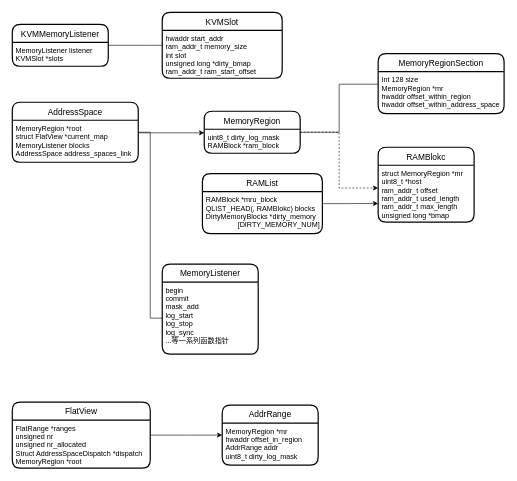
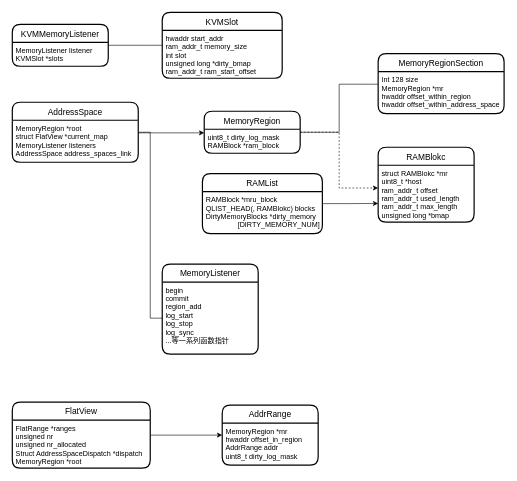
node "MemoryRegion *root struct FlatView *current_map MemoryListener blocks AddressSpace address_spaces_link": label "MemoryRegion *root struct FlatView *current_map MemoryListener blocks AddressSpace address_spaces_link" -> "MemoryRegion *root struct FlatView *current_map MemoryListener listeners AddressSpace address_spaces_link"
node "struct MemoryRegion *mr uint8_t *host ram_addr_t offset ram_addr_t used_length ram_addr_t max_length unsigned long *bmap": label "struct MemoryRegion *mr uint8_t *host ram_addr_t offset ram_addr_t used_length ram_addr_t max_length unsigned long *bmap" -> "struct RAMBlokc *mr uint8_t *host ram_addr_t offset ram_addr_t used_length ram_addr_t max_length unsigned long *bmap"
node "begin commit mask_add log_start log_stop log_sync ...等一系列函数指针": label "begin commit mask_add log_start log_stop log_sync ...等一系列函数指针" -> "begin commit region_add log_start log_stop log_sync ...等一系列函数指针"
